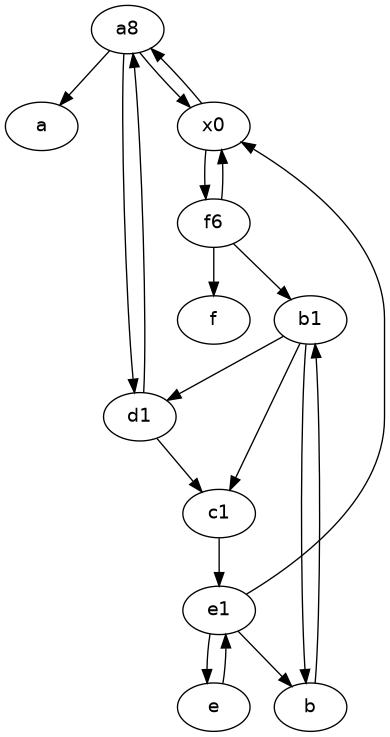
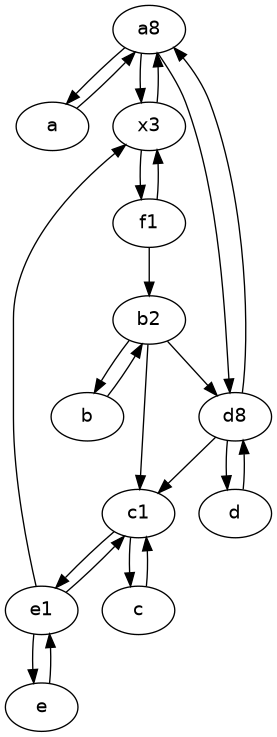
edge "a" -> "a8": added
node "x0": label "x0" -> "x3"
node "f6": label "f6" -> "f1"
node "f": removed
node "b1": label "b1" -> "b2"
node "d1": label "d1" -> "d8"
node "d": added
node "c": added
edge "e1" -> "b": now "e1" -> "c1"
